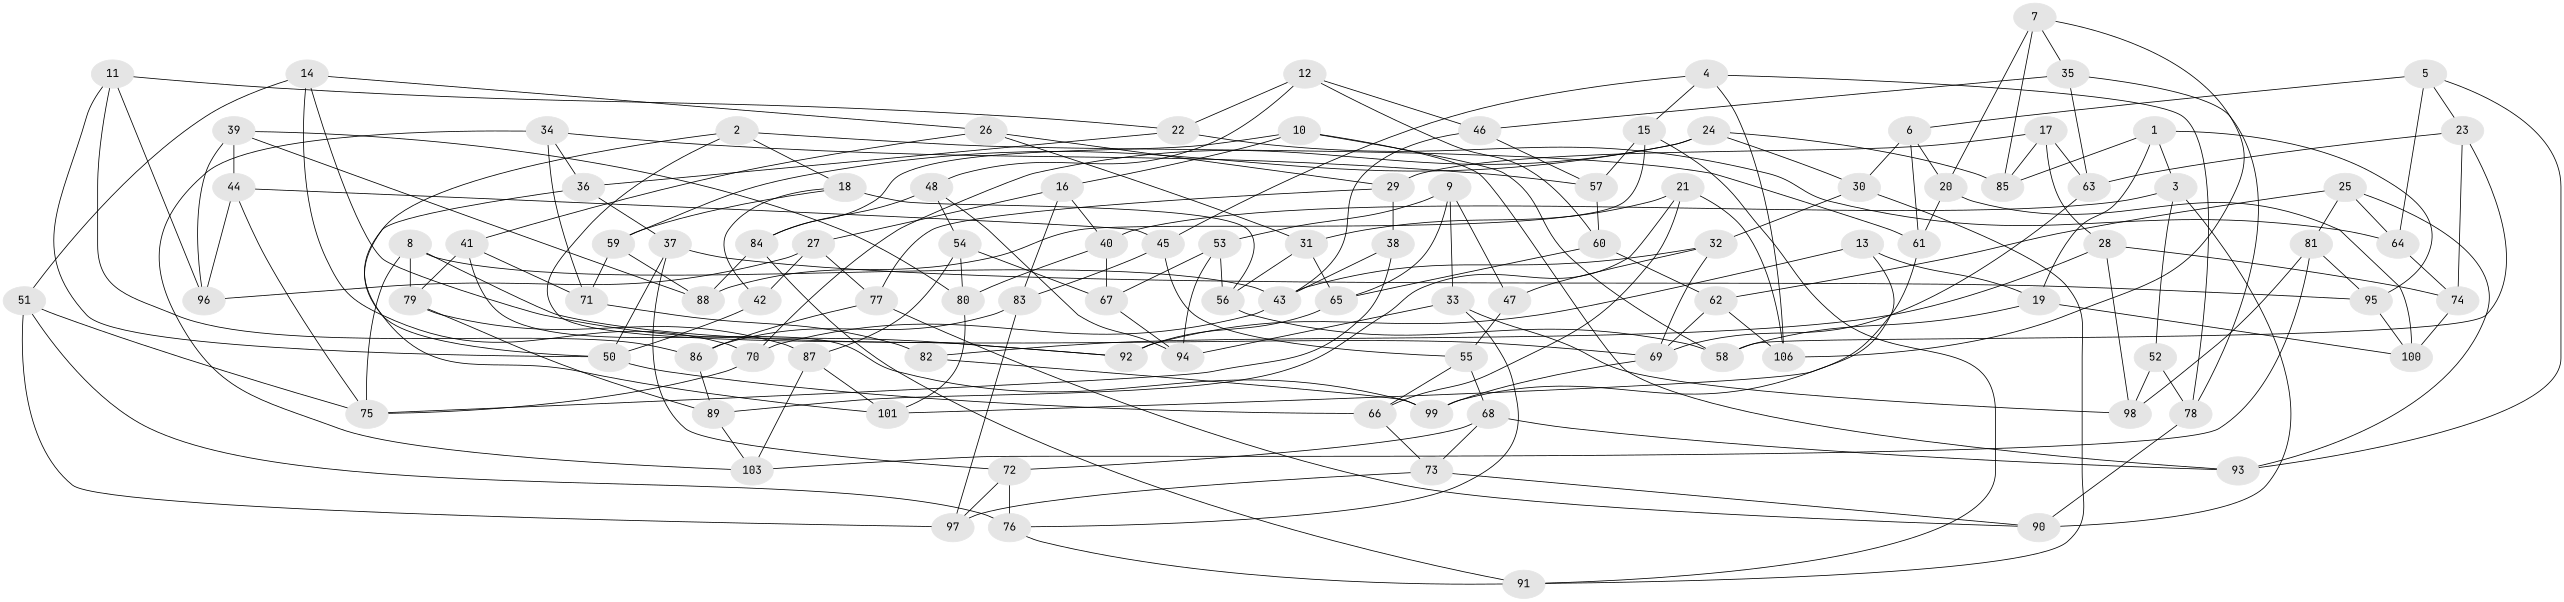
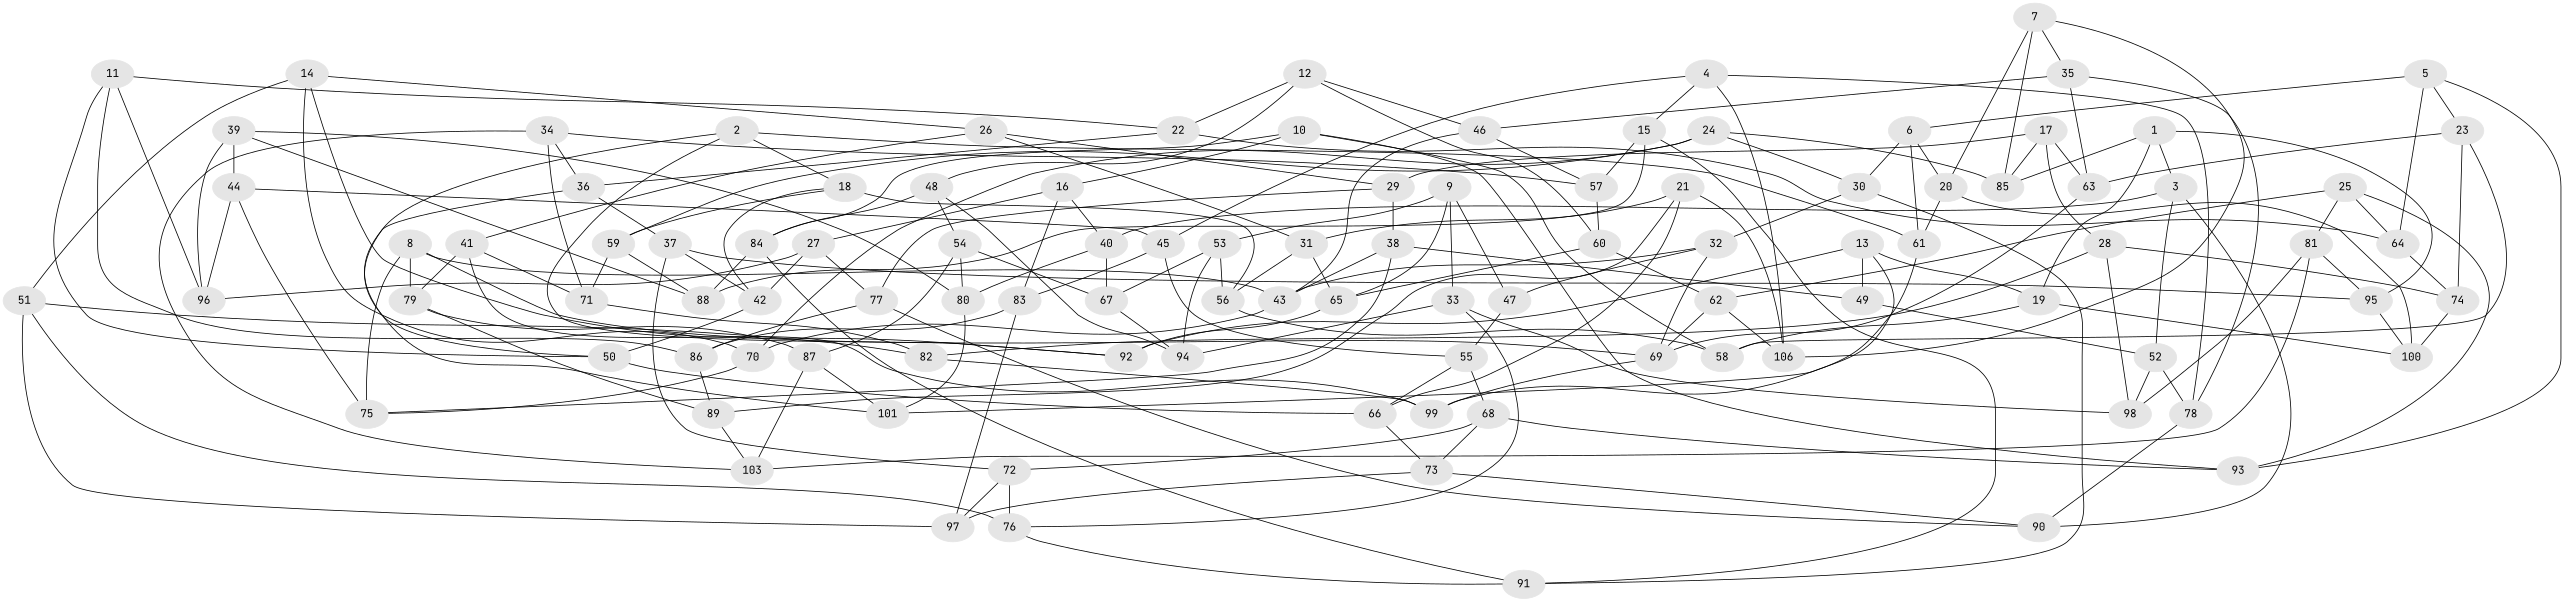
edge "37" -- "50": now "37" -- "42"
node "49": added
edge "51" -- "75": now "51" -- "82"
